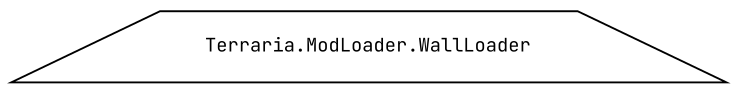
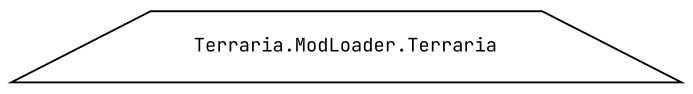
node "Terraria.ModLoader.WallLoader": label "Terraria.ModLoader.WallLoader" -> "Terraria.ModLoader.Terraria"
